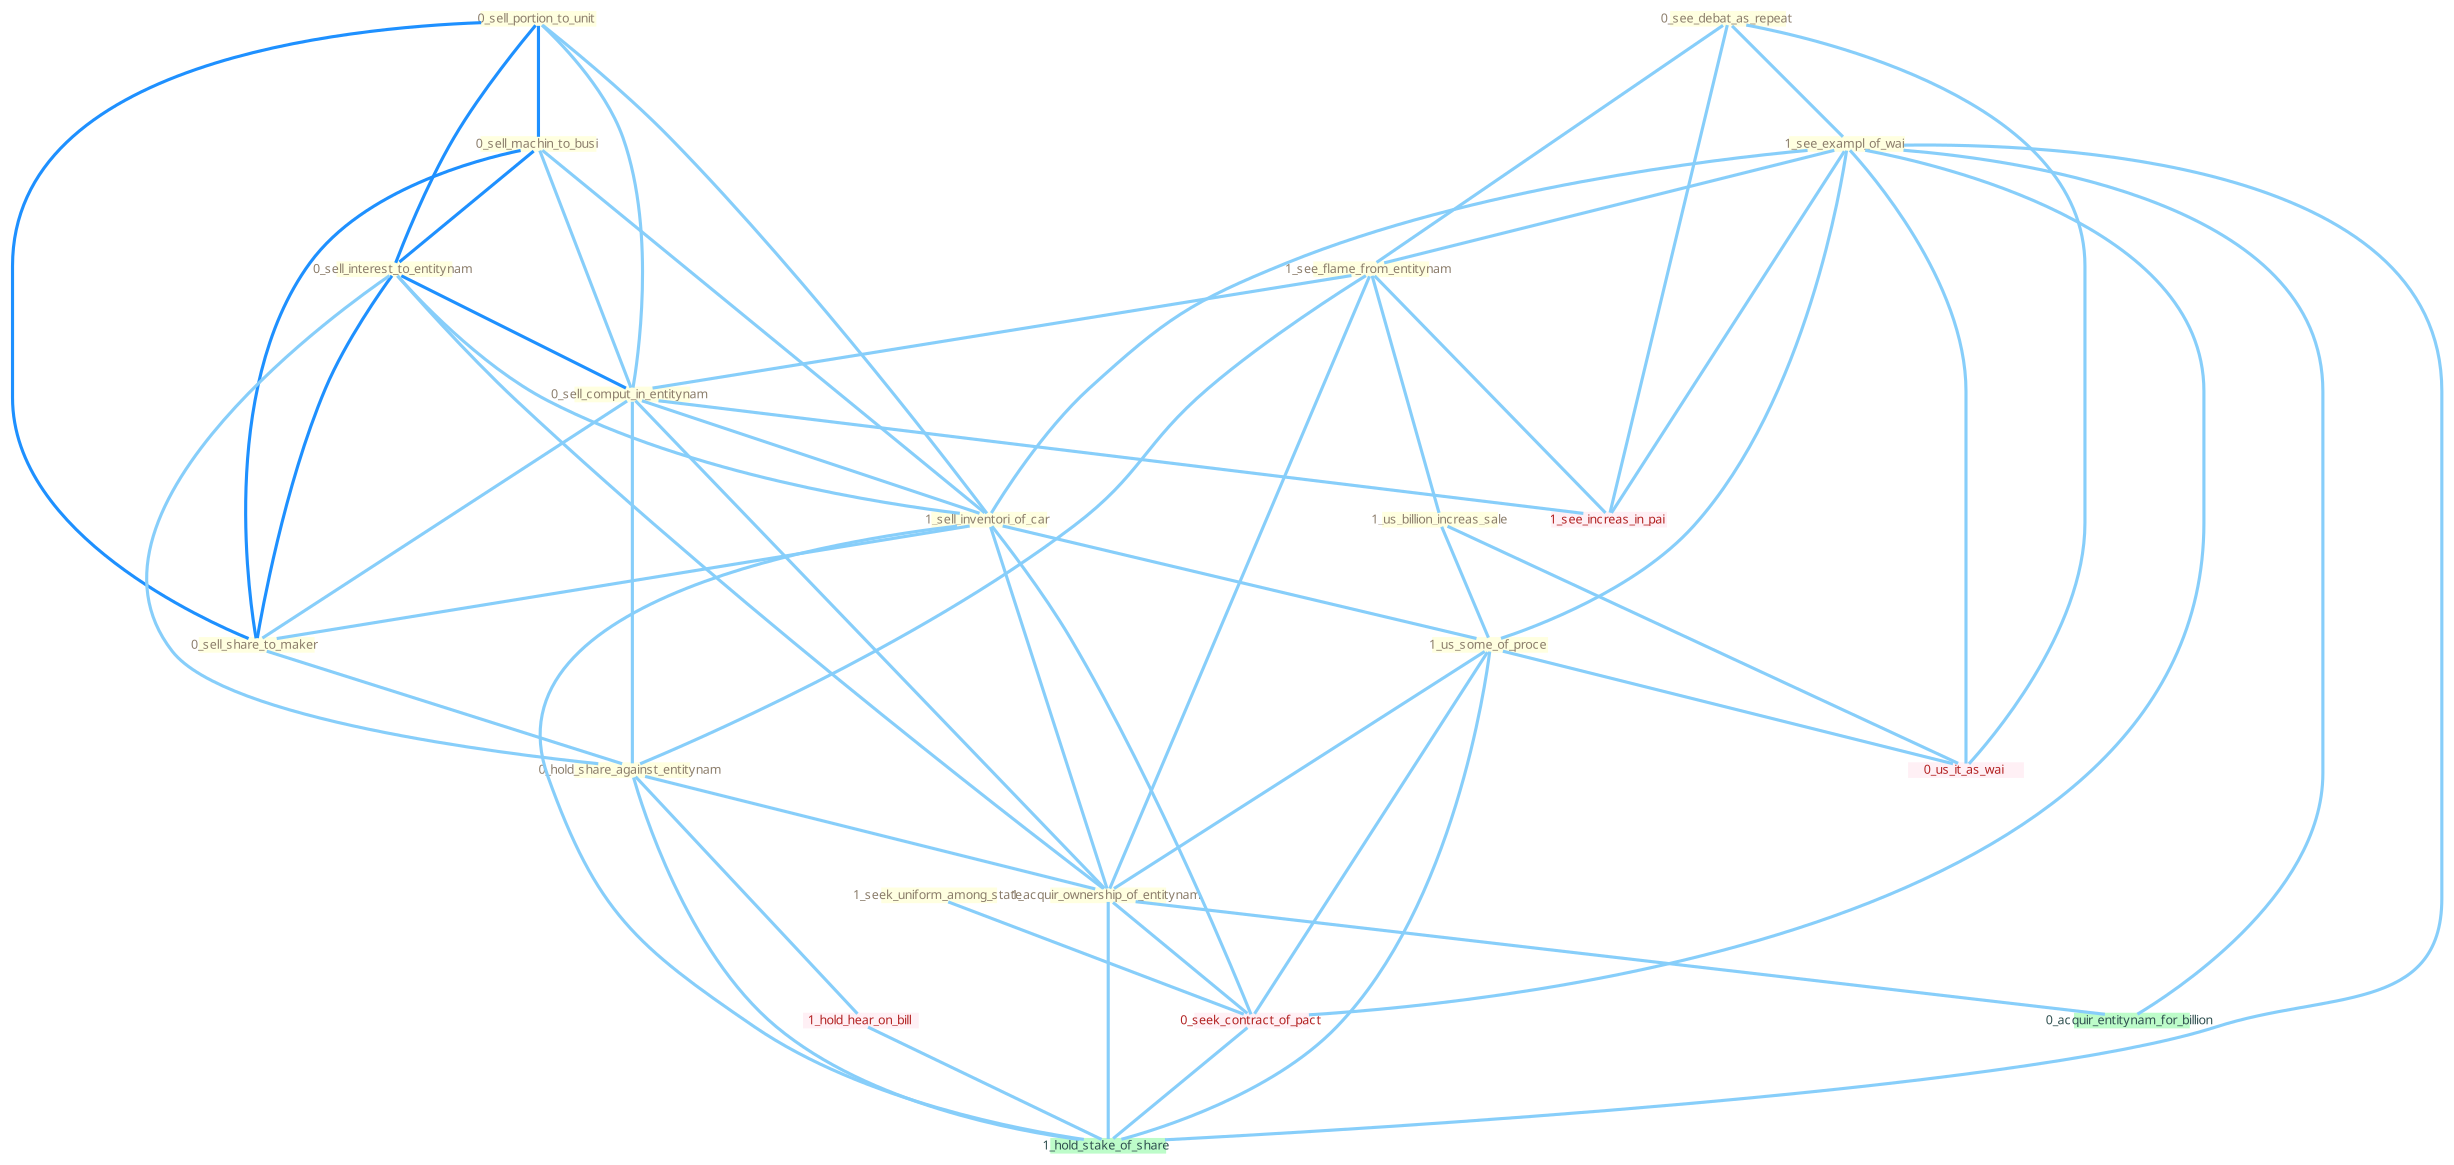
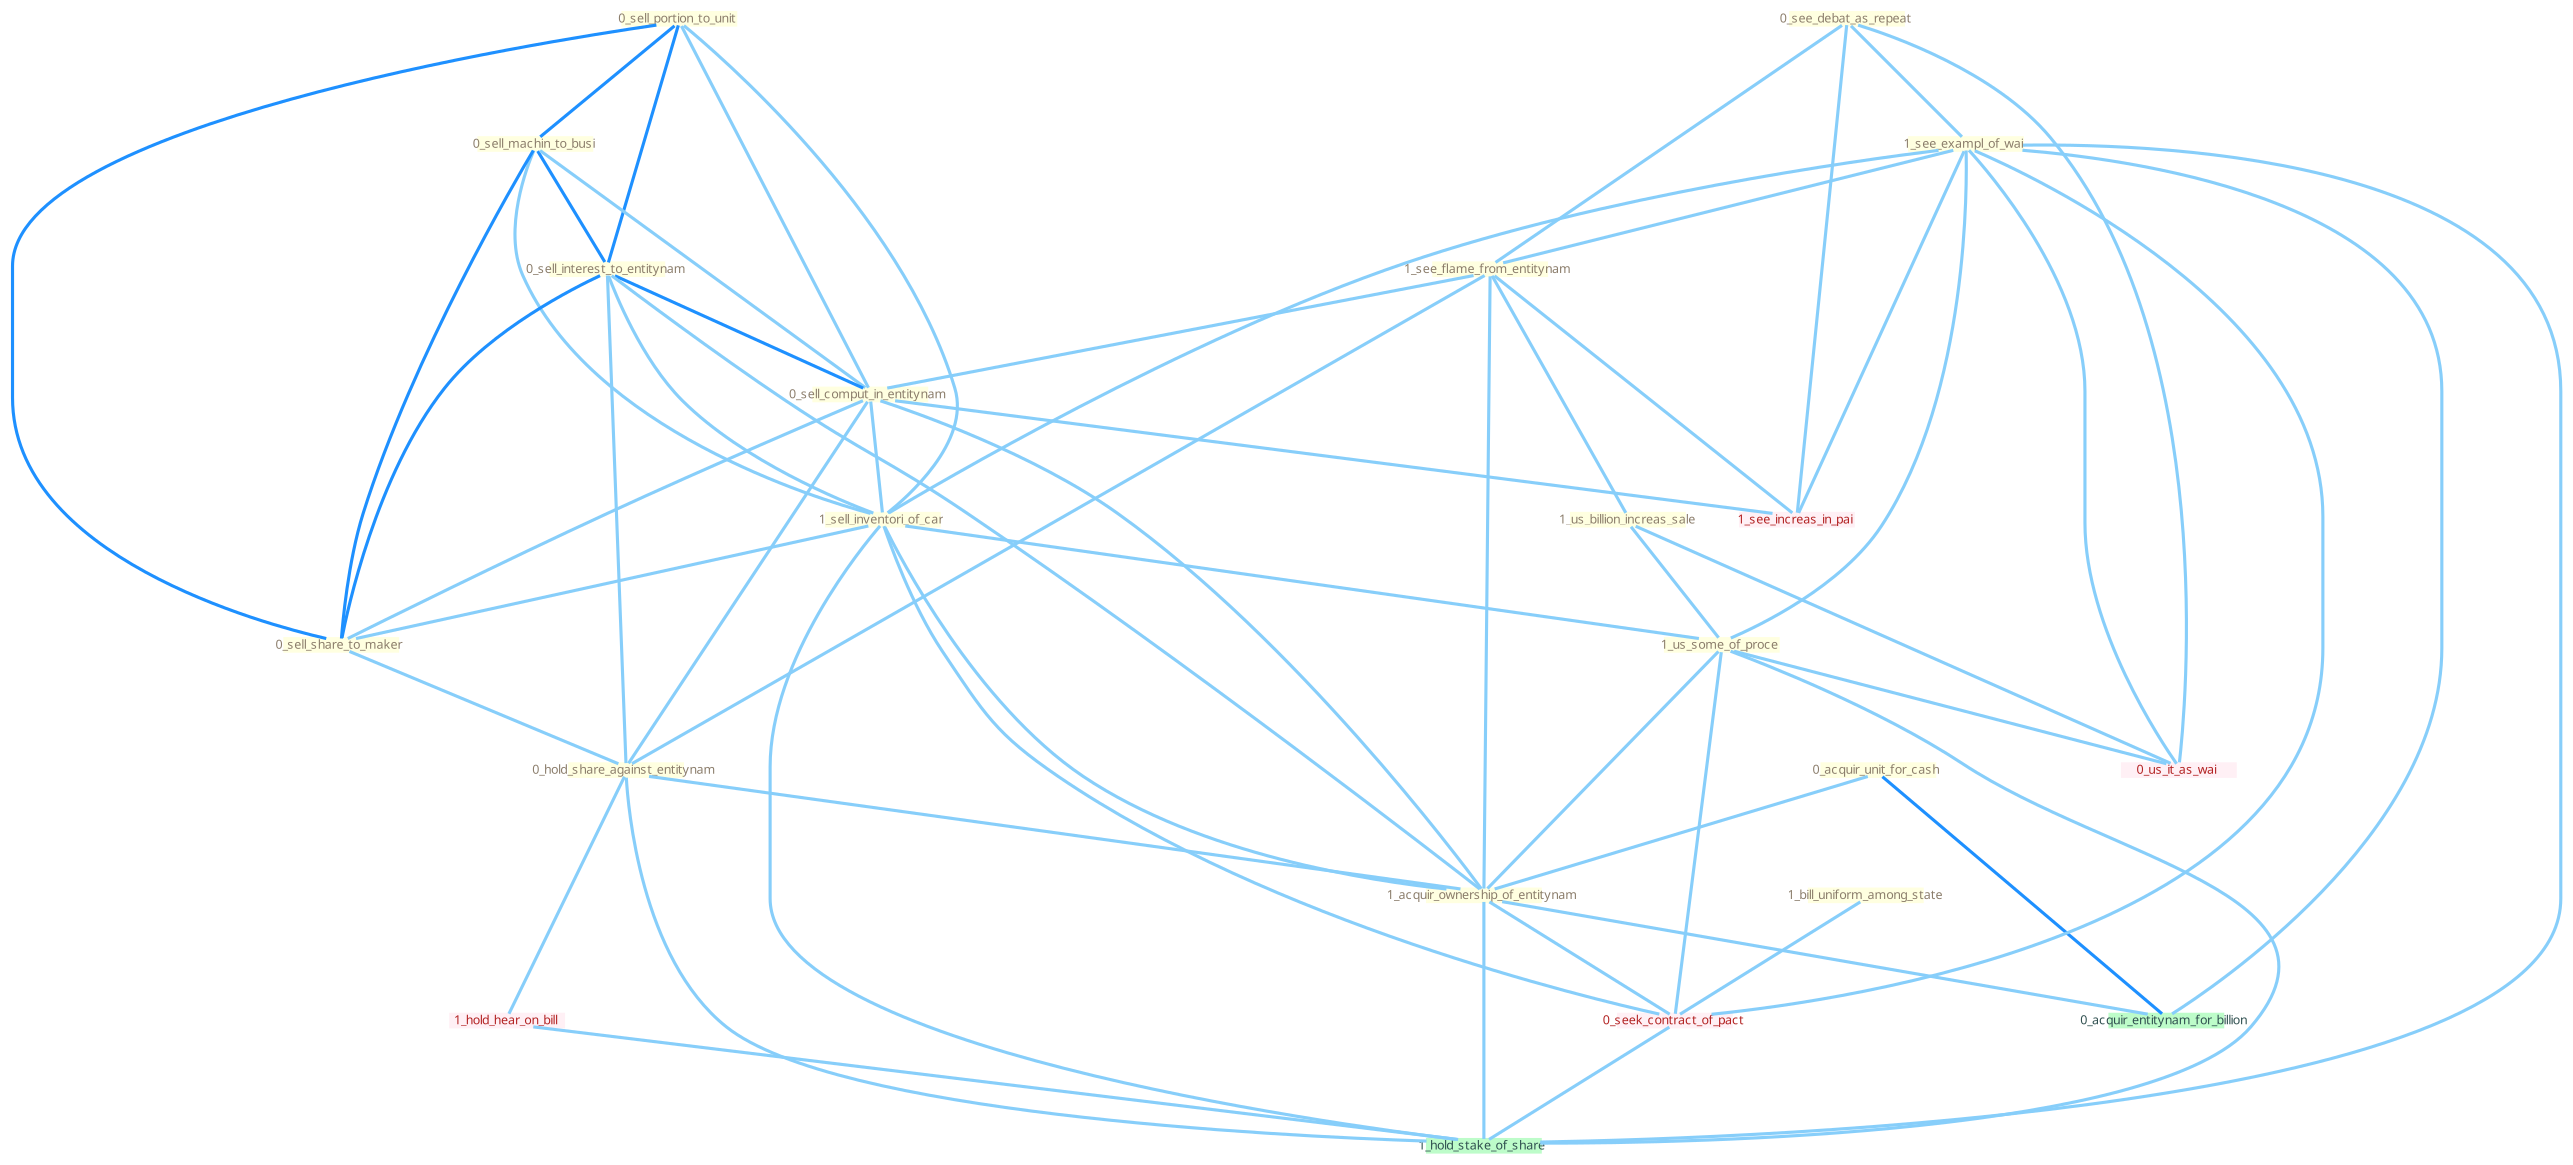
node "0_acquir_unit_for_cash": added
node "1_seek_uniform_among_state": label "1_seek_uniform_among_state" -> "1_bill_uniform_among_state"
